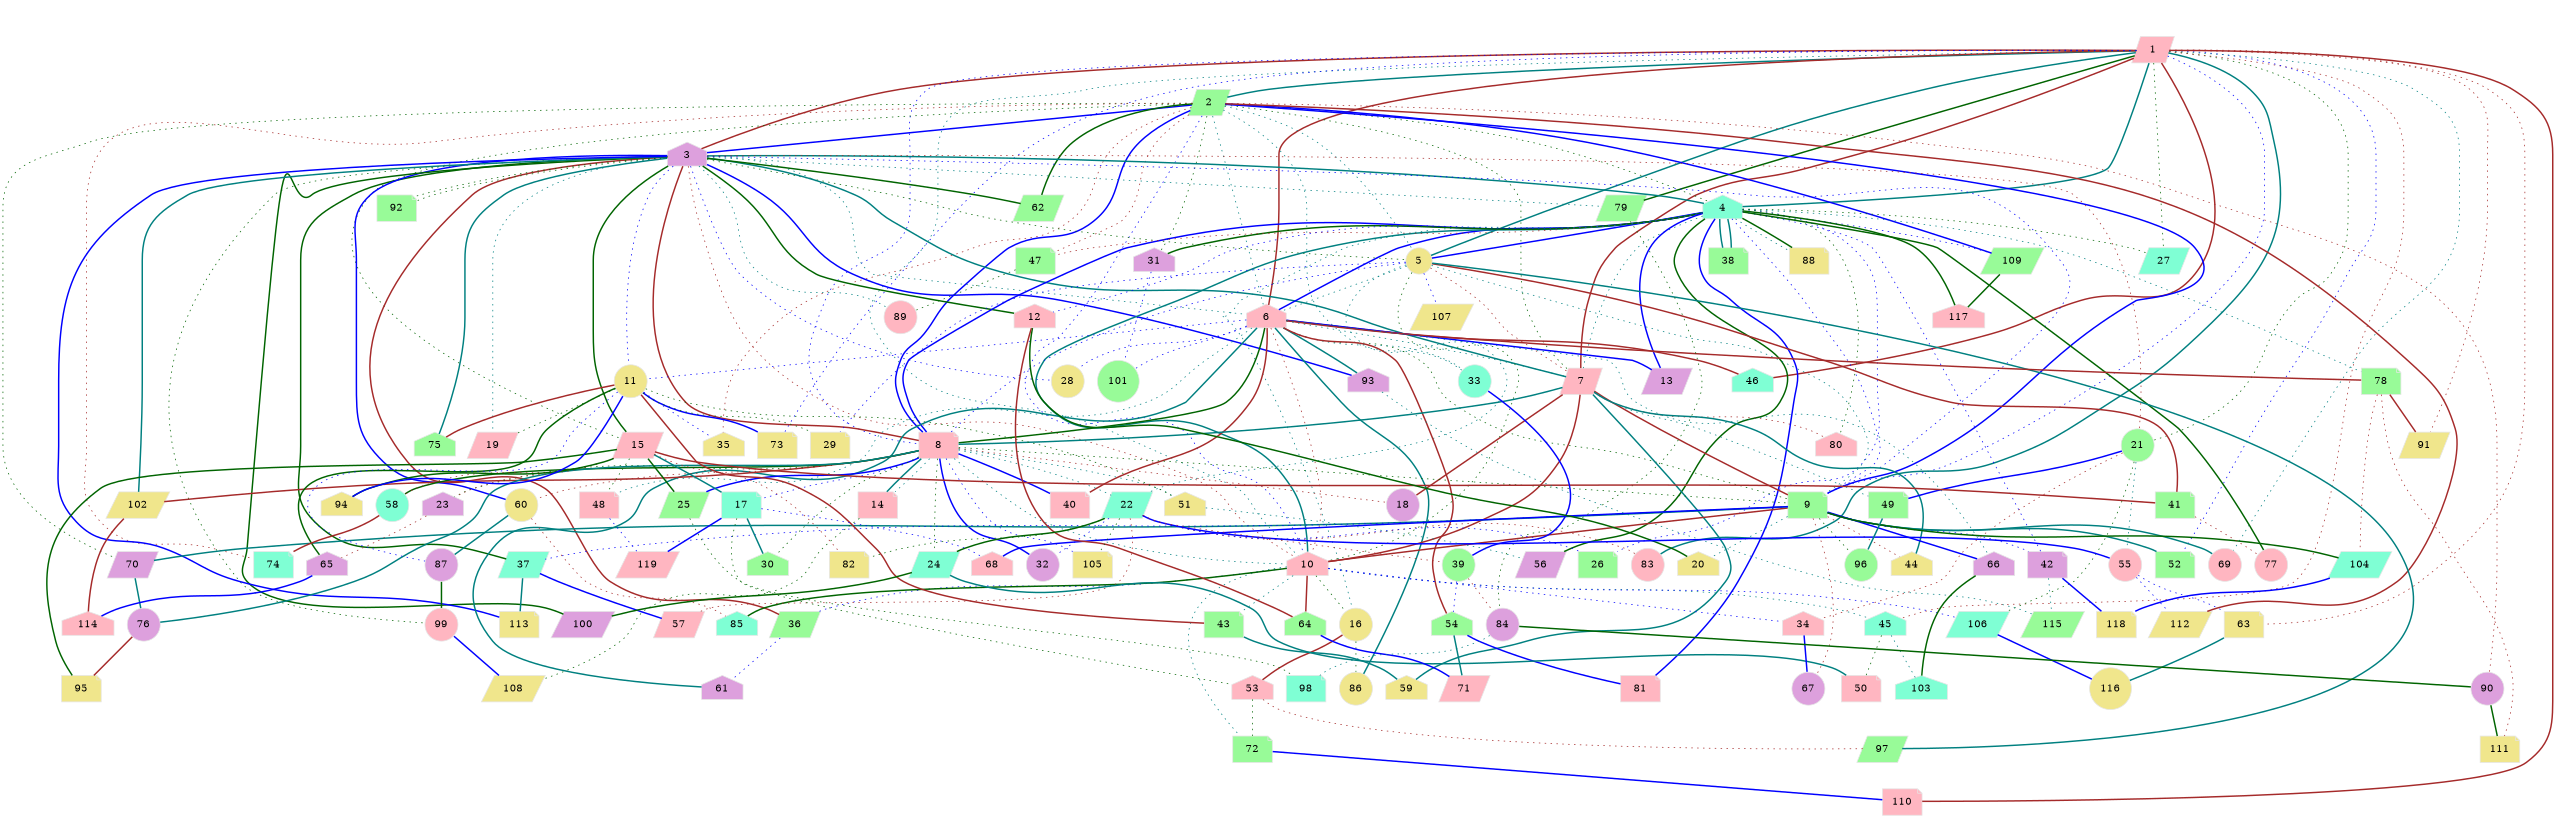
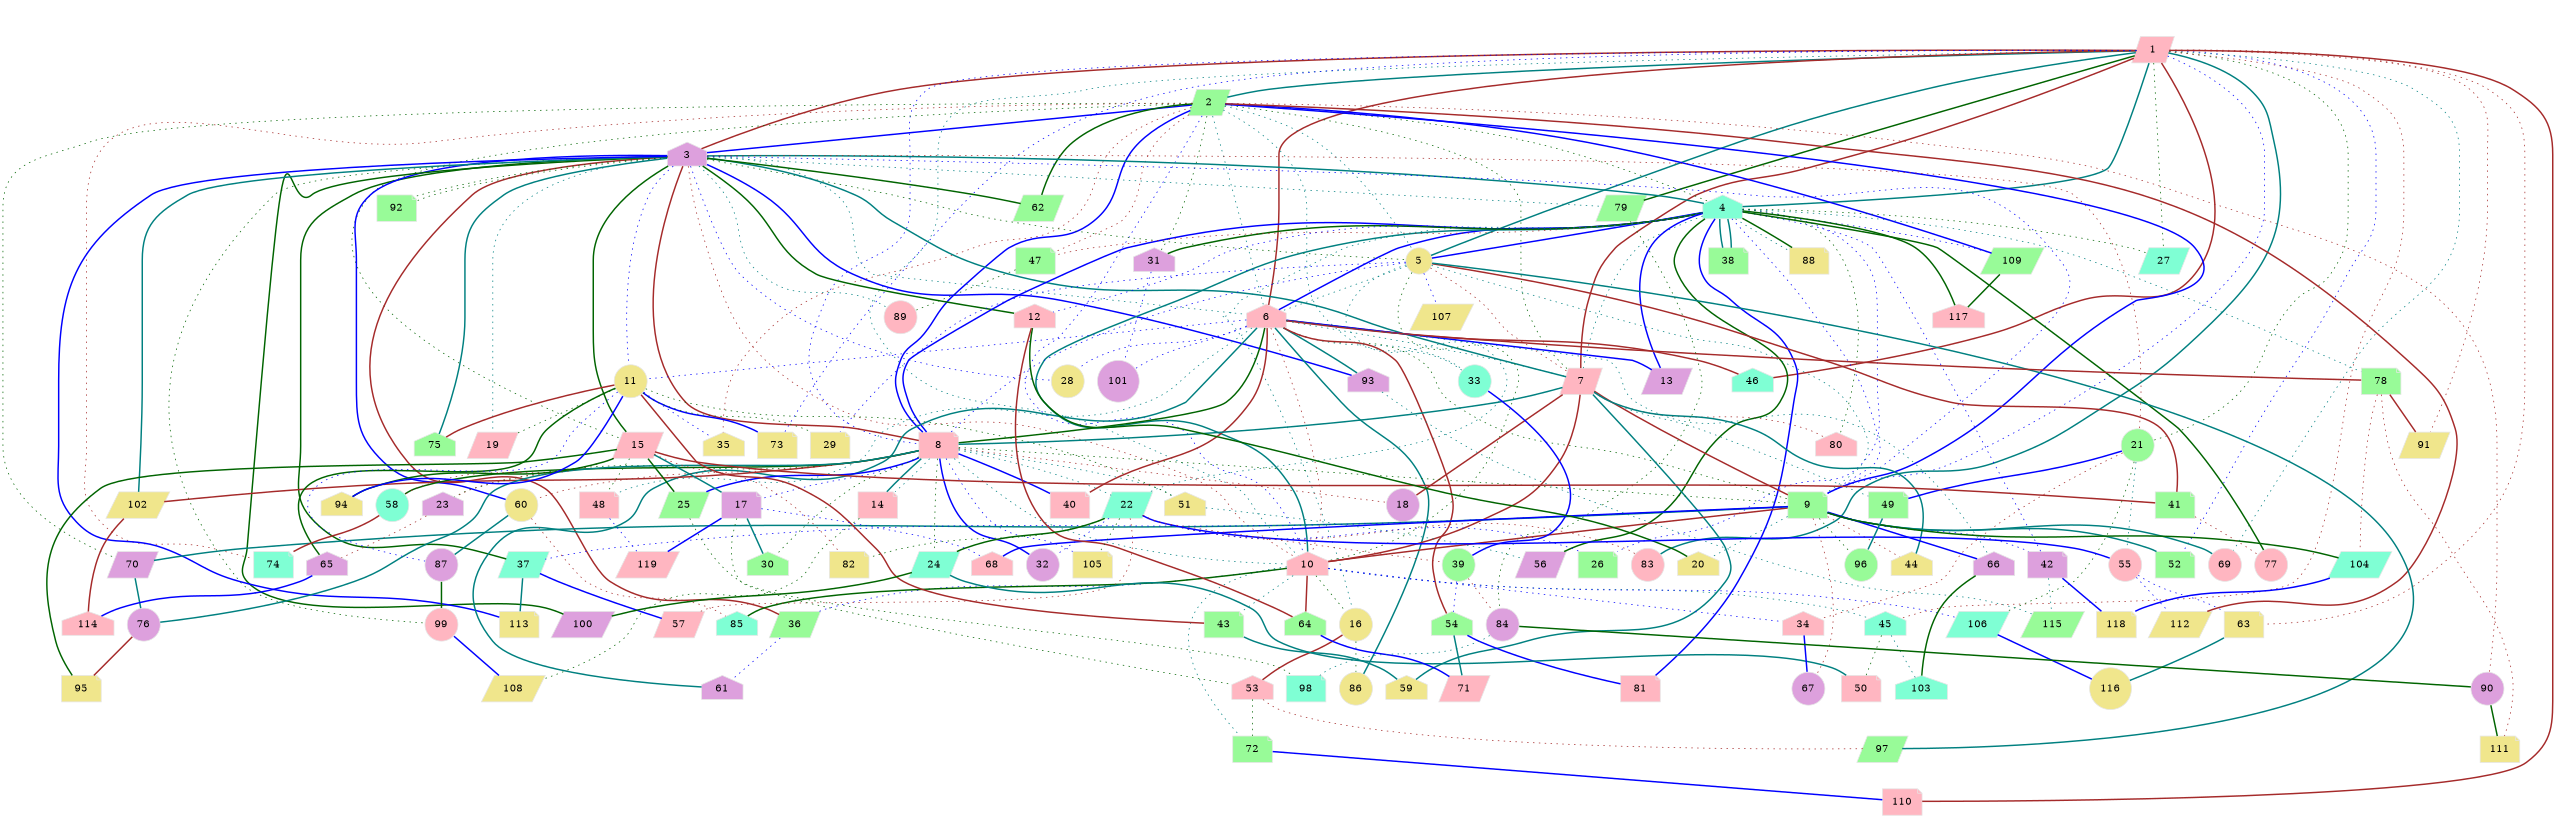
node "101": fillcolor palegreen -> plum
node "17": fillcolor aquamarine -> plum
